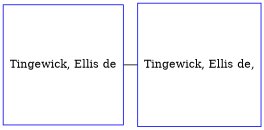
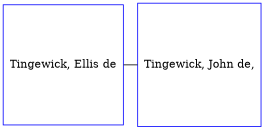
node "Tingewick, Ellis de,": label "Tingewick, Ellis de," -> "Tingewick, John de,"
